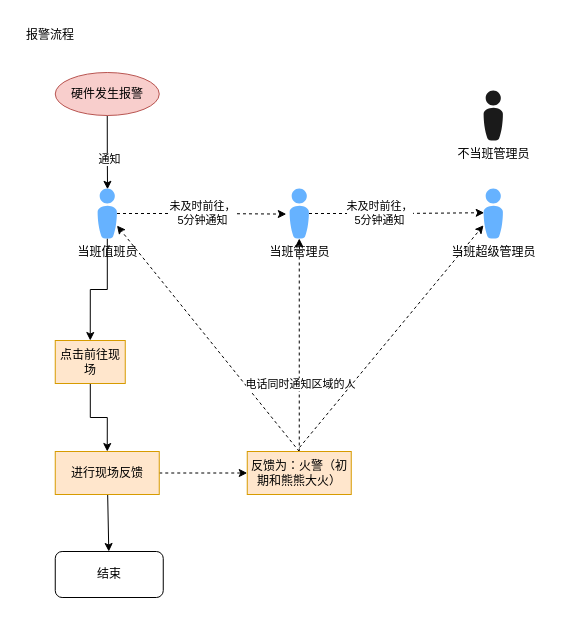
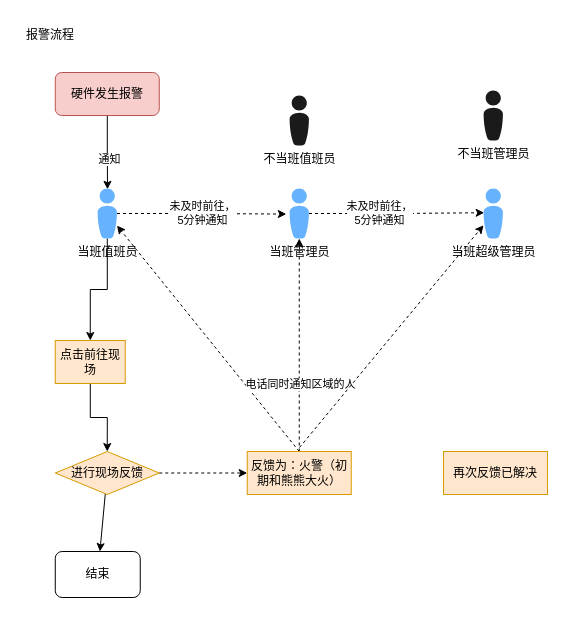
node "硬件发生报警": shape ellipse -> rounded rectangle
node "不当班值班员": added
node "进行现场反馈": shape rectangle -> diamond
node "再次反馈已解决": added
node "结束": size 108x46 -> 85x46
